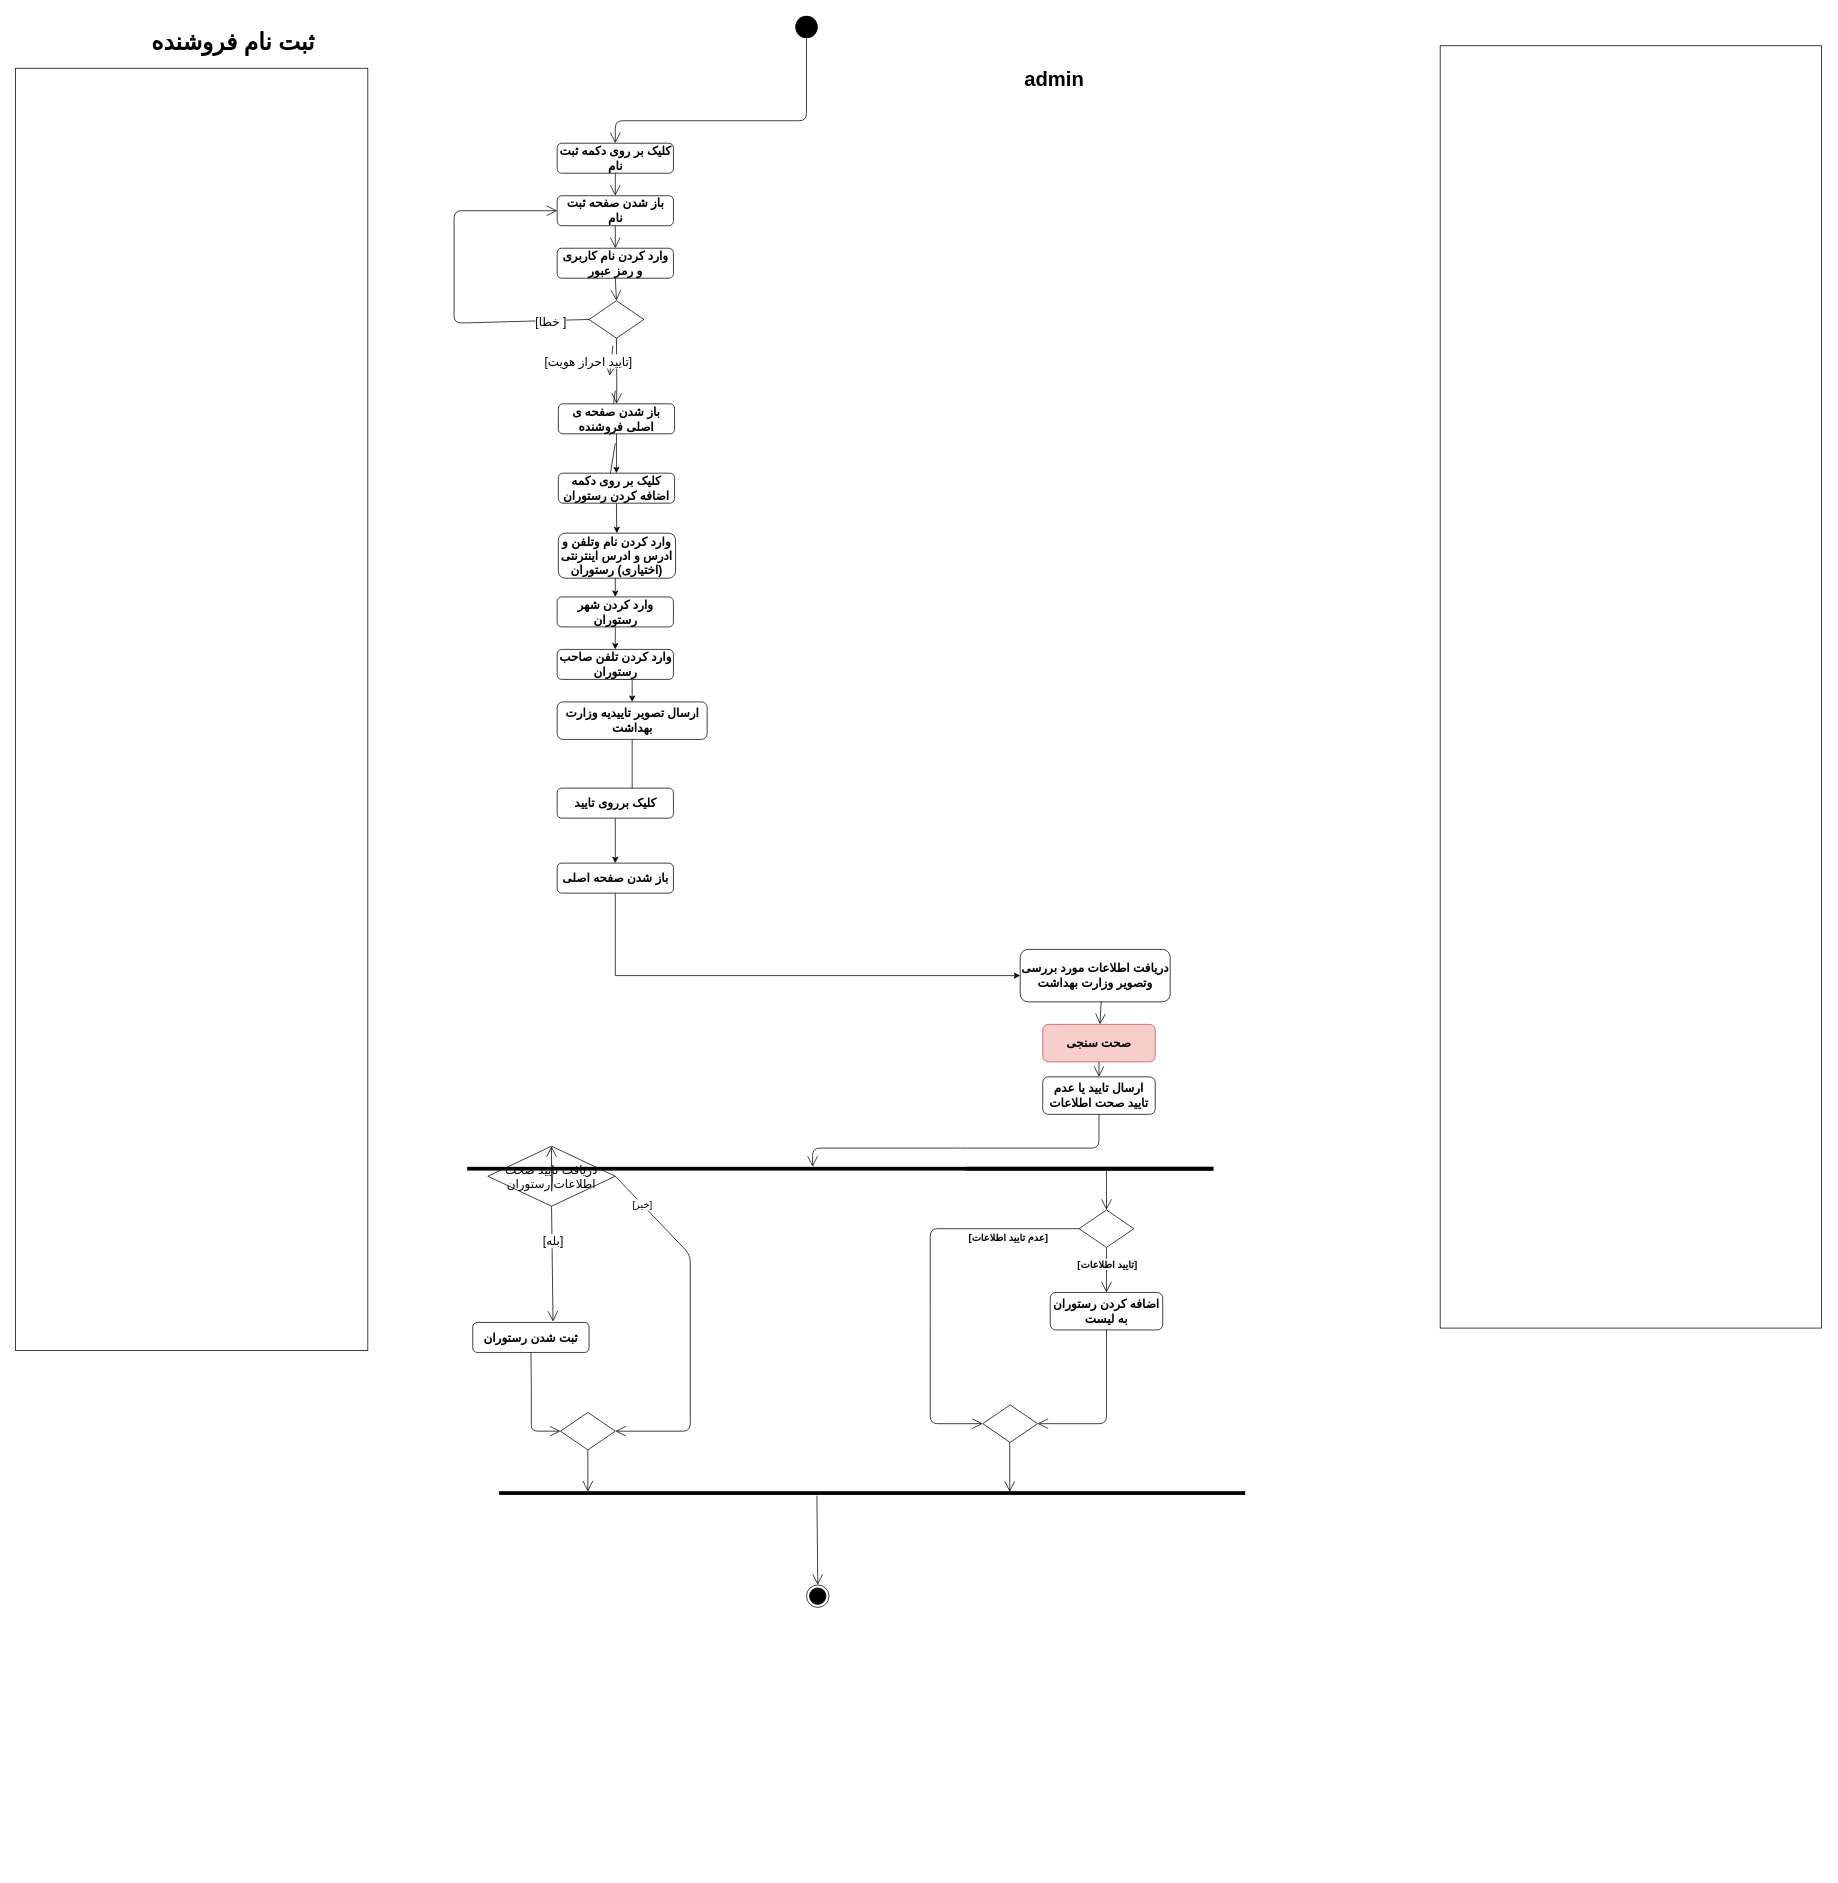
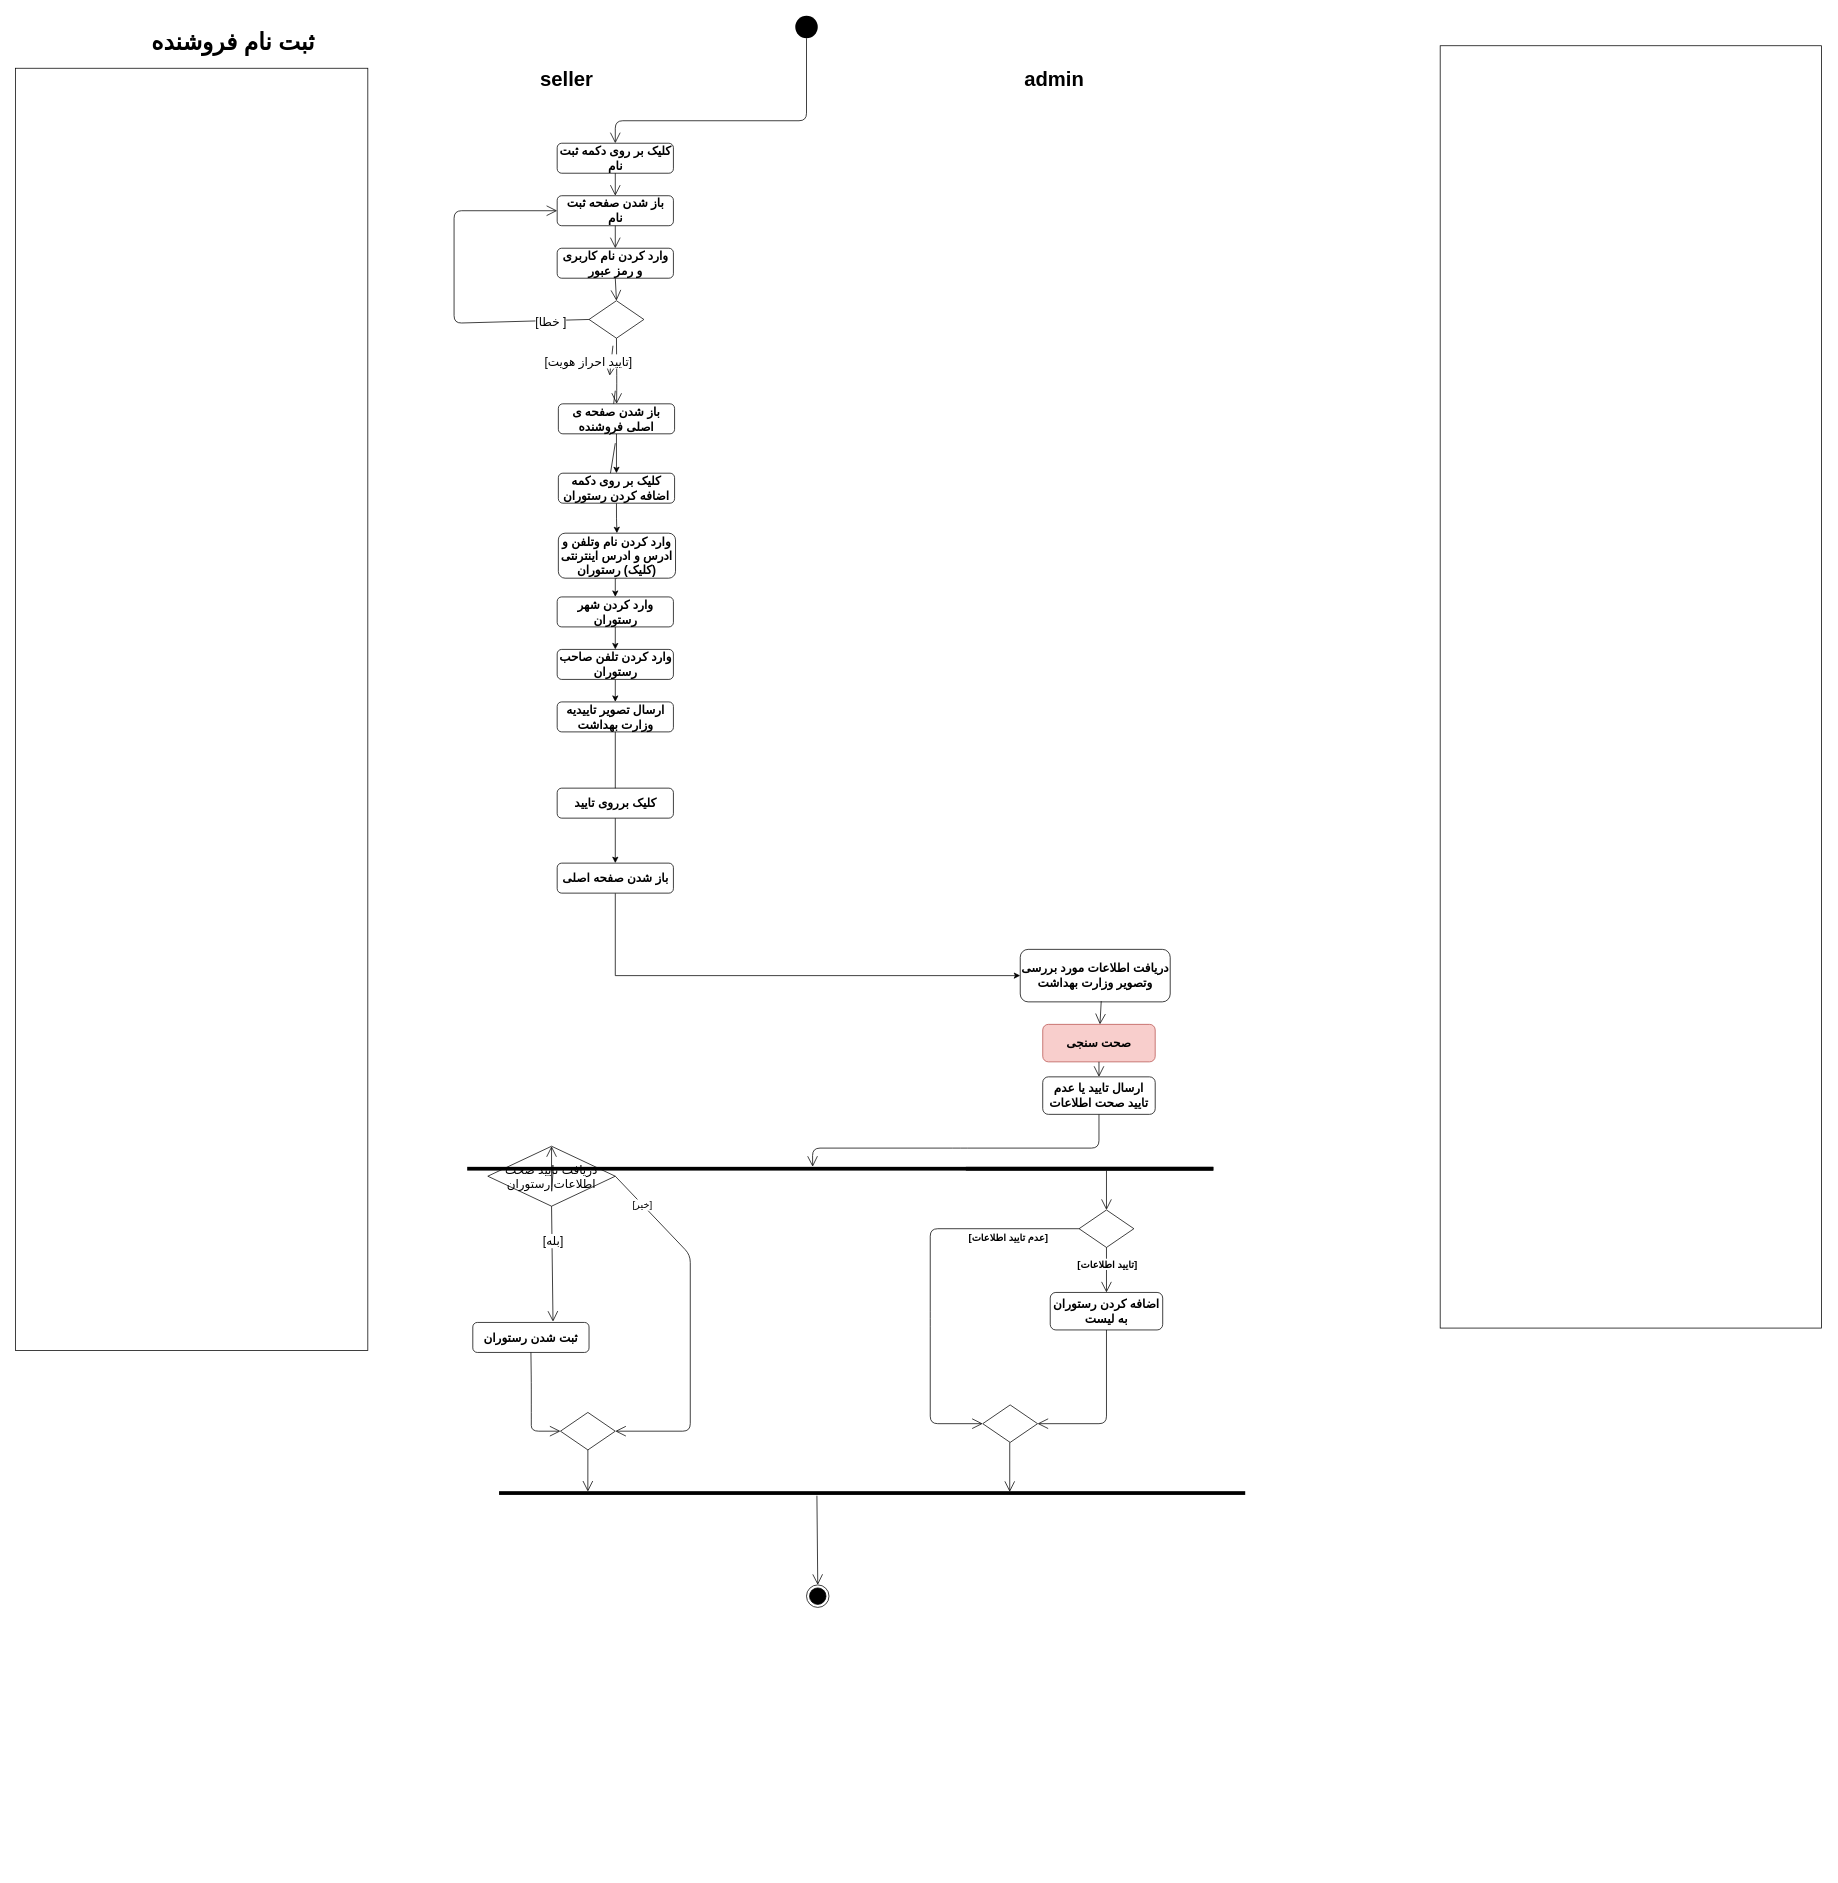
node "seller": added
node "وارد کردن نام وتلفن و ادرس و ادرس اینترنتی (اختیاری) رستوران": label "وارد کردن نام وتلفن و ادرس و ادرس اینترنتی (اختیاری) رستوران" -> "وارد کردن نام وتلفن و ادرس و ادرس اینترنتی (کلیک) رستوران"
node "ارسال تصویر تاییدیه وزارت بهداشت": size 150x38 -> 116x30
